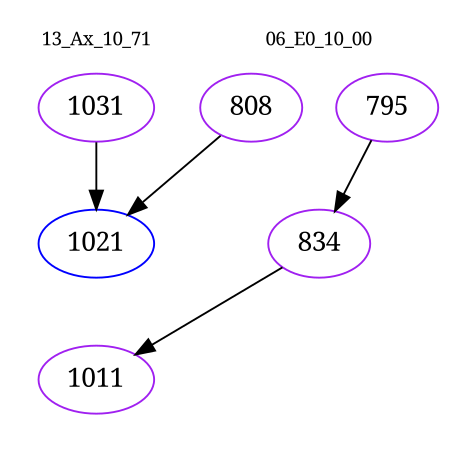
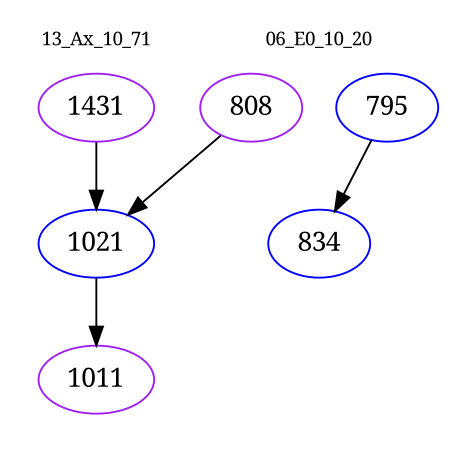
cluster "06_E0_10_00": label "06_E0_10_00" -> "06_E0_10_20"
node "1031": label "1031" -> "1431"
node "795": color purple -> blue
node "834": color purple -> blue
edge "834" -> "1011": now "1021" -> "1011"
